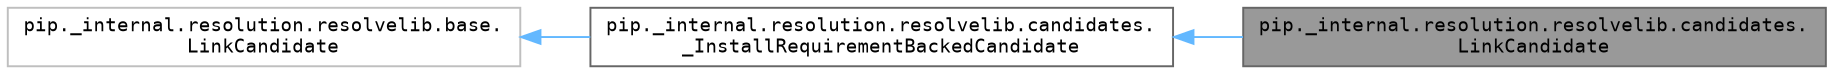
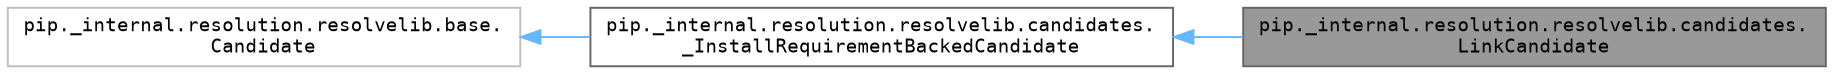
node "pip._internal.resolution.resolvelib.base. LinkCandidate": label "pip._internal.resolution.resolvelib.base. LinkCandidate" -> "pip._internal.resolution.resolvelib.base. Candidate"
